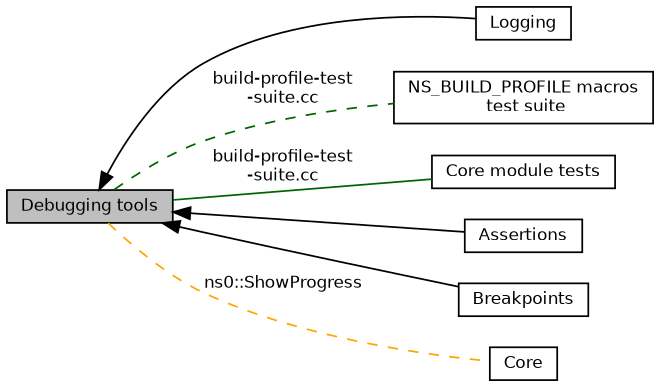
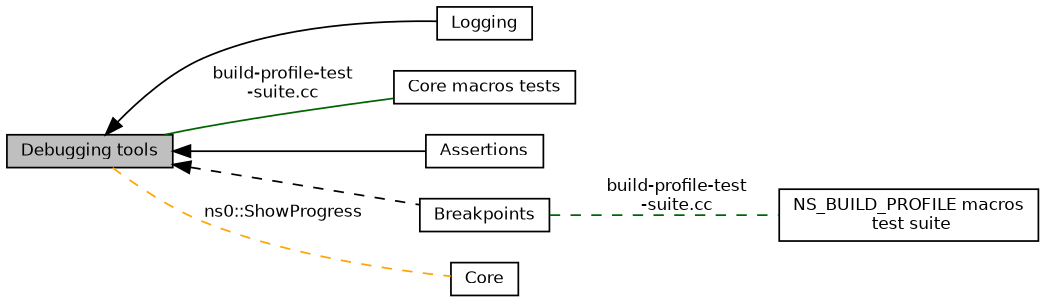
edge "NS_BUILD_PROFILE macros test suite" -- "Debugging tools": now "NS_BUILD_PROFILE macros test suite" -- "Breakpoints"
node "Core module tests": label "Core module tests" -> "Core macros tests"
edge "Breakpoints" -> "Debugging tools": style solid -> dashed
